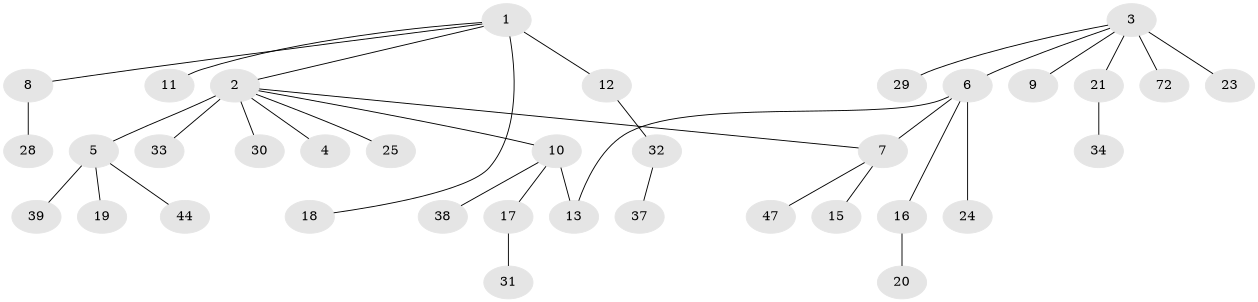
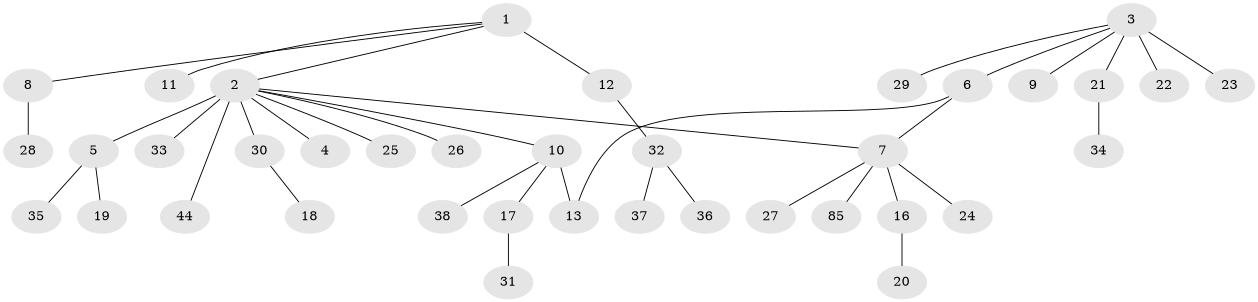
node "72": label "72" -> "22"
node "26": added
edge "6" -- "16": now "7" -- "16"
edge "6" -- "24": now "7" -- "24"
edge "1" -- "18": now "30" -- "18"
edge "5" -- "44": now "2" -- "44"
node "39": label "39" -> "35"
node "36": added
node "47": label "47" -> "27"
node "15": label "15" -> "85"
